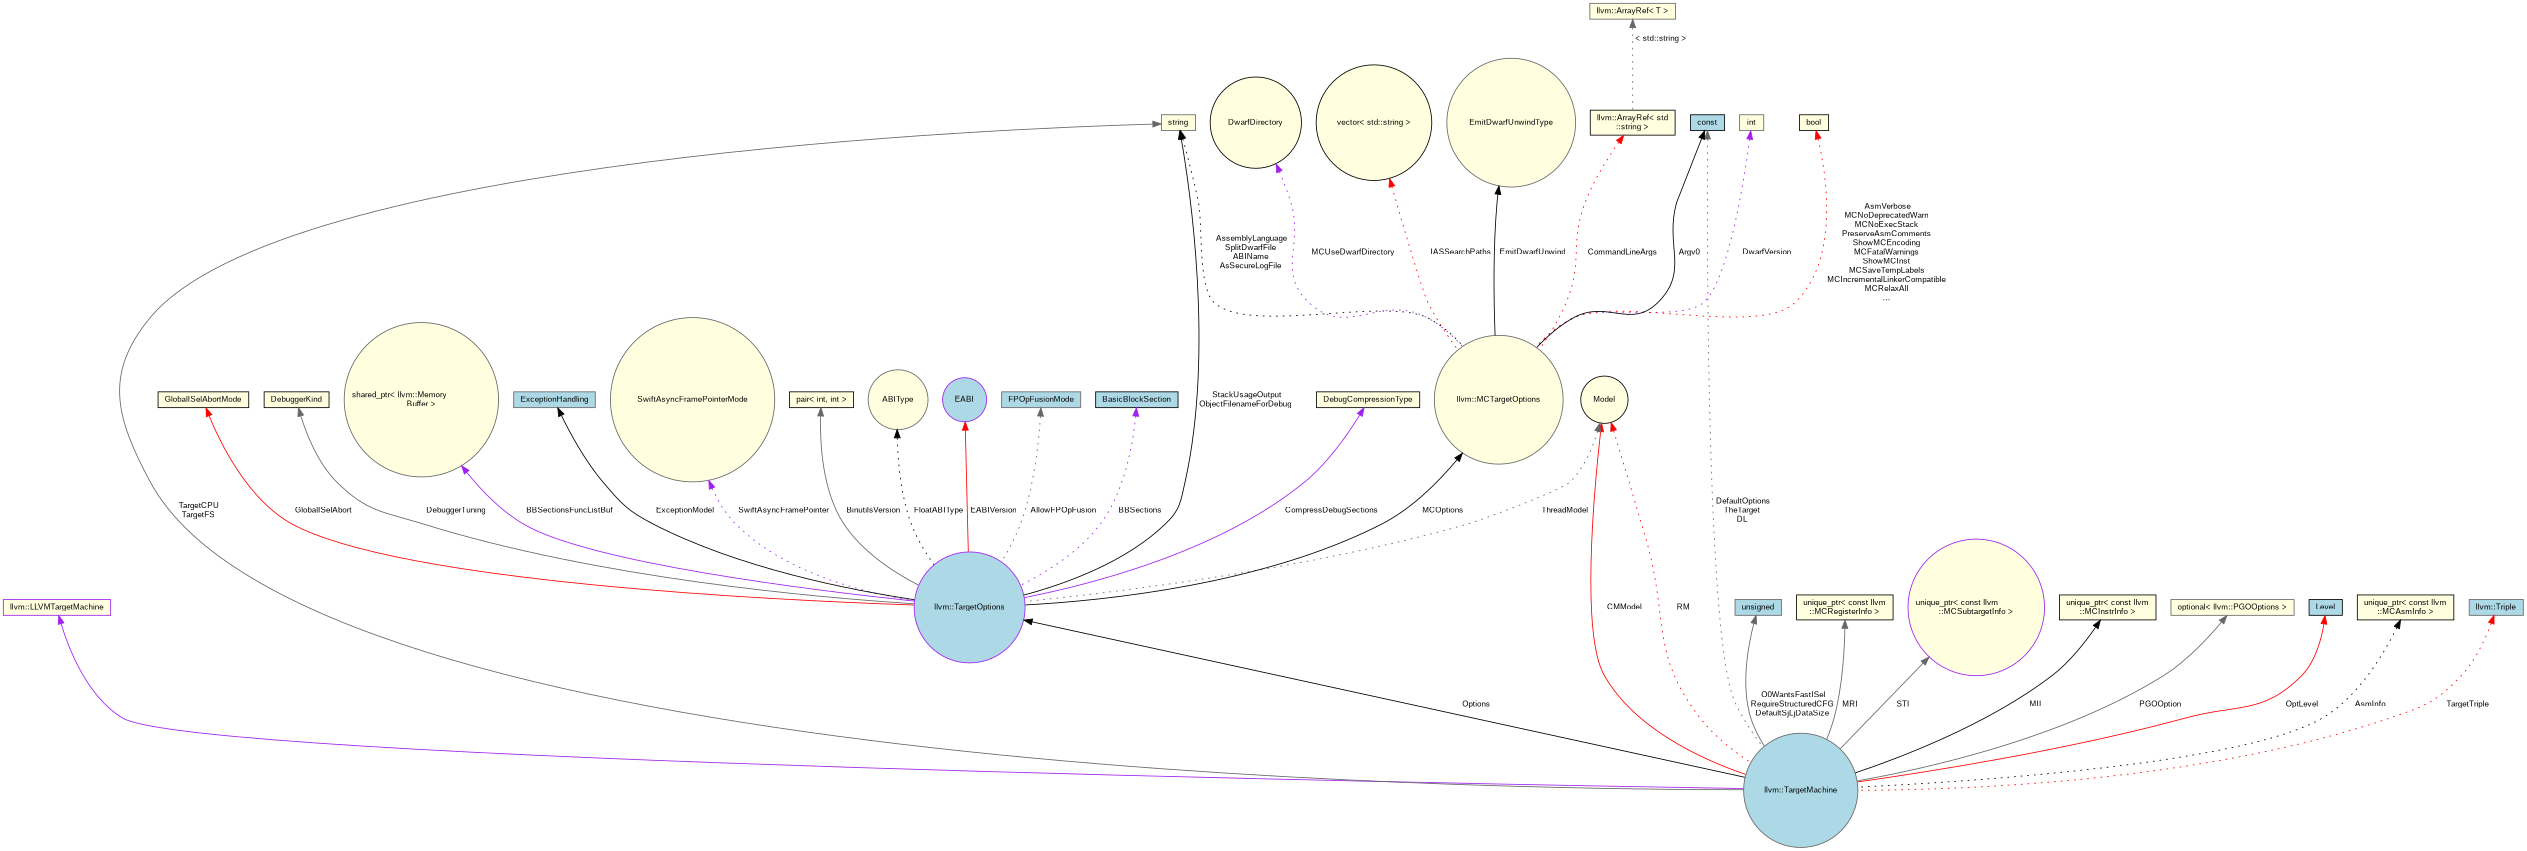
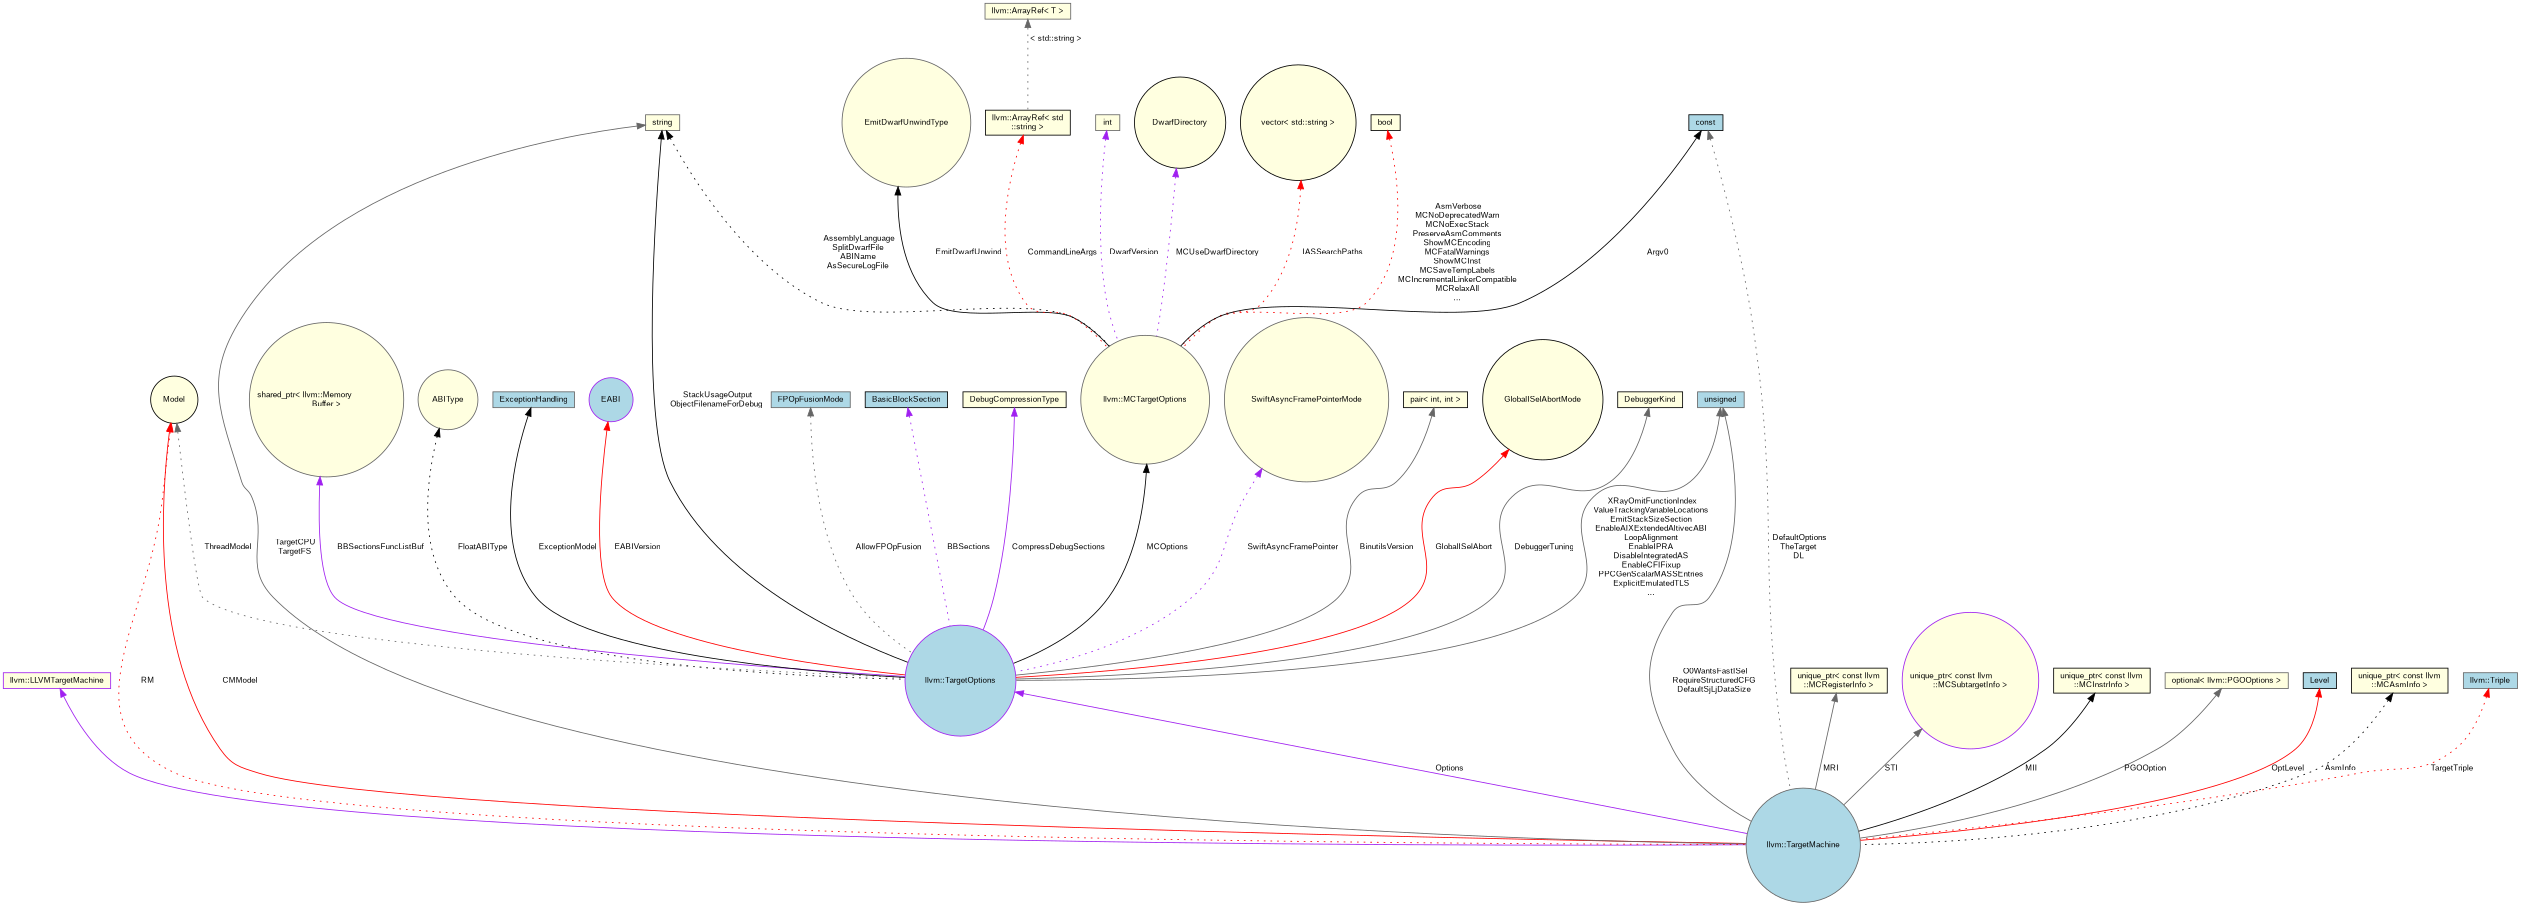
node "GlobalISelAbortMode": shape box -> circle
edge "llvm::TargetOptions" -> "unsigned": added, label "XRayOmitFunctionIndex ValueTrackingVariableLocations EmitStackSizeSection EnableAIXExtendedAltivecABI LoopAlignment EnableIPRA DisableIntegratedAS EnableCFIFixup PPCGenScalarMASSEntries ExplicitEmulatedTLS ..."
edge "llvm::TargetMachine" -> "llvm::TargetOptions": color black -> purple
